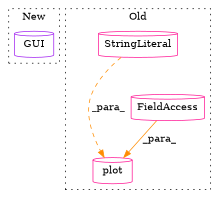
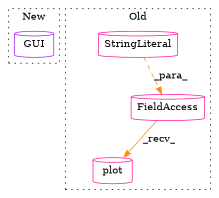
edge "StringLiteral" -> "plot": now "StringLiteral" -> "FieldAccess"
edge "FieldAccess" -> "plot": label "_para_" -> "_recv_"
